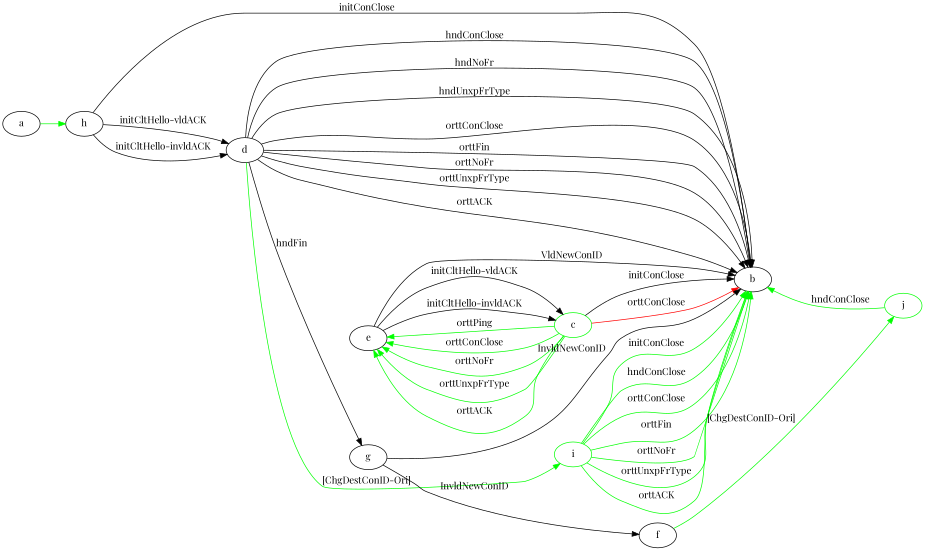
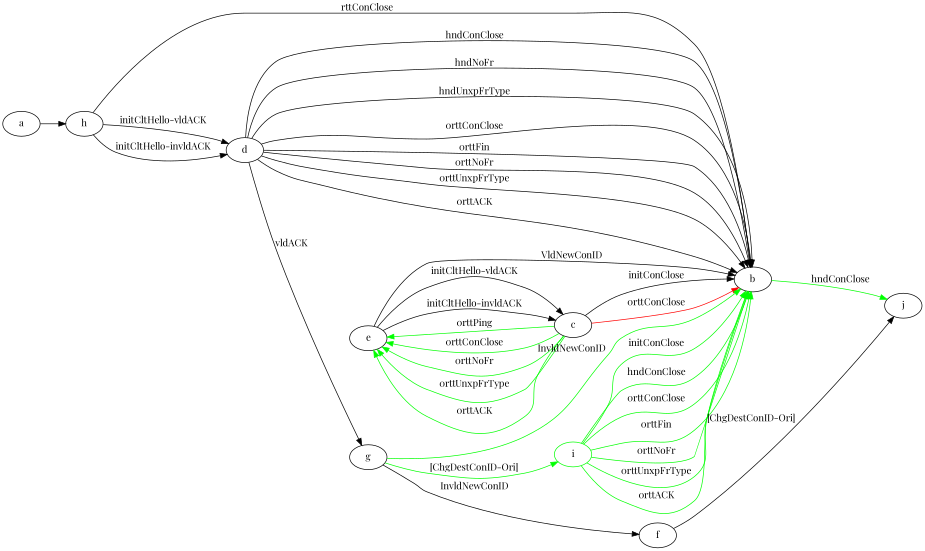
edge "h" -> "b": label "initConClose " -> "rttConClose "
edge "a" -> "h": color green -> black
edge "d" -> "g": label "hndFin " -> "vldACK "
node "j": color green -> black
edge "j" -> "b": reversed
node "c": color green -> black
edge "g" -> "b": color black -> green
edge "f" -> "j": color green -> black
edge "d" -> "i": now "g" -> "i"
